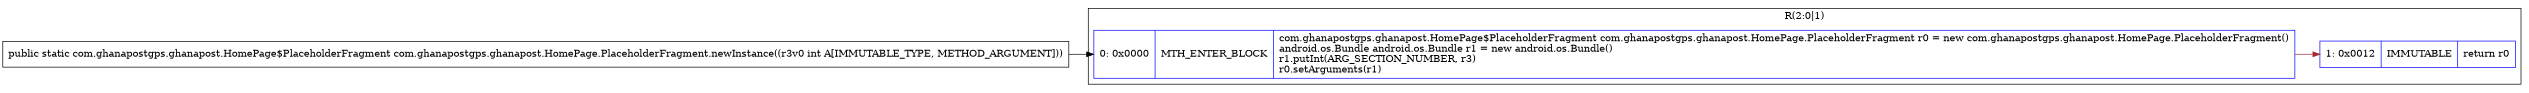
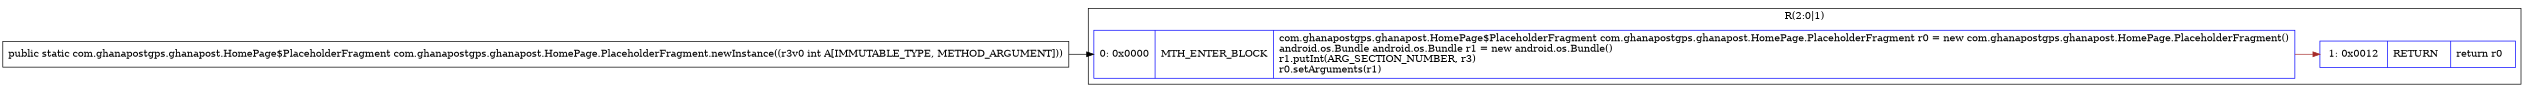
node "1: 0x0012": text "IMMUTABLE" -> "RETURN"
